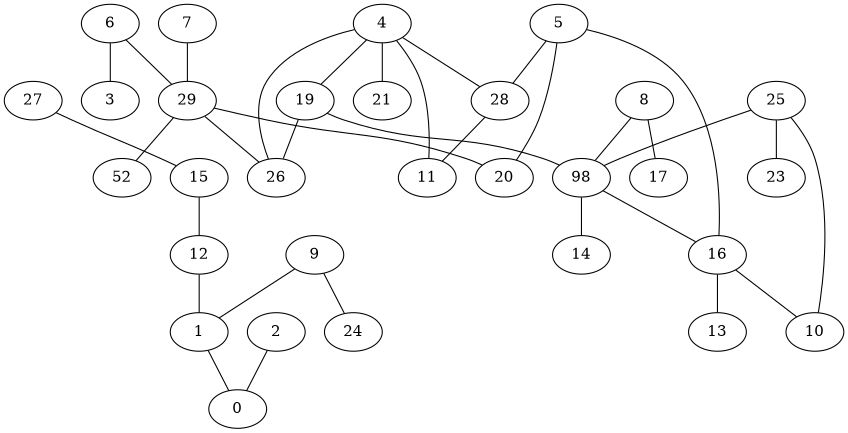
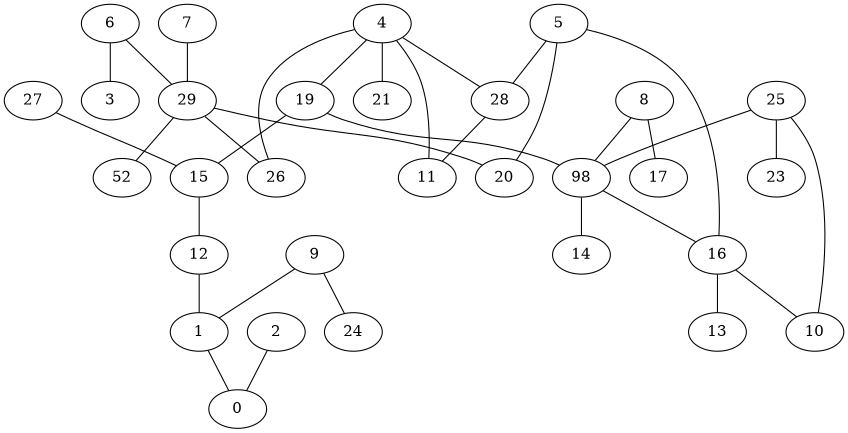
edge "19" -- "26": now "19" -- "15"
